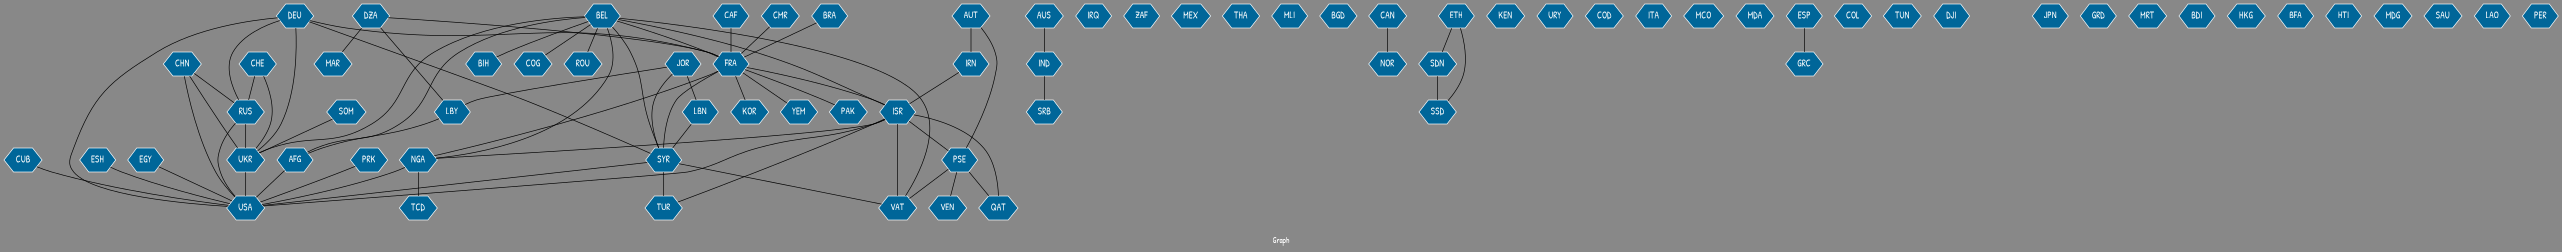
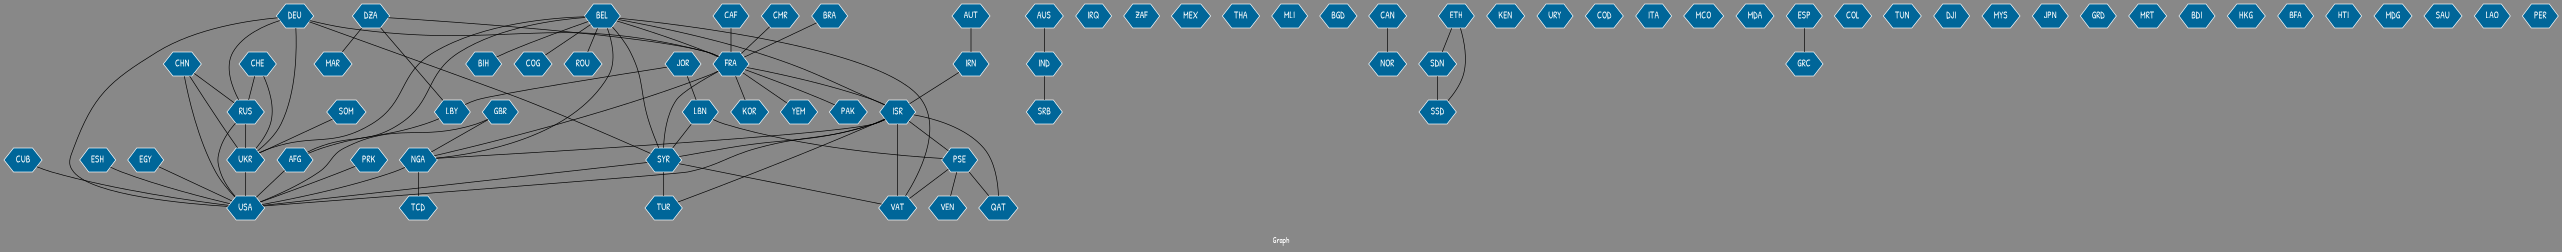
node "MYS": added
edge "AUT" -- "PSE": now "LBN" -- "PSE"
edge "JOR" -- "SYR": now "ISR" -- "SYR"
node "GBR": added
